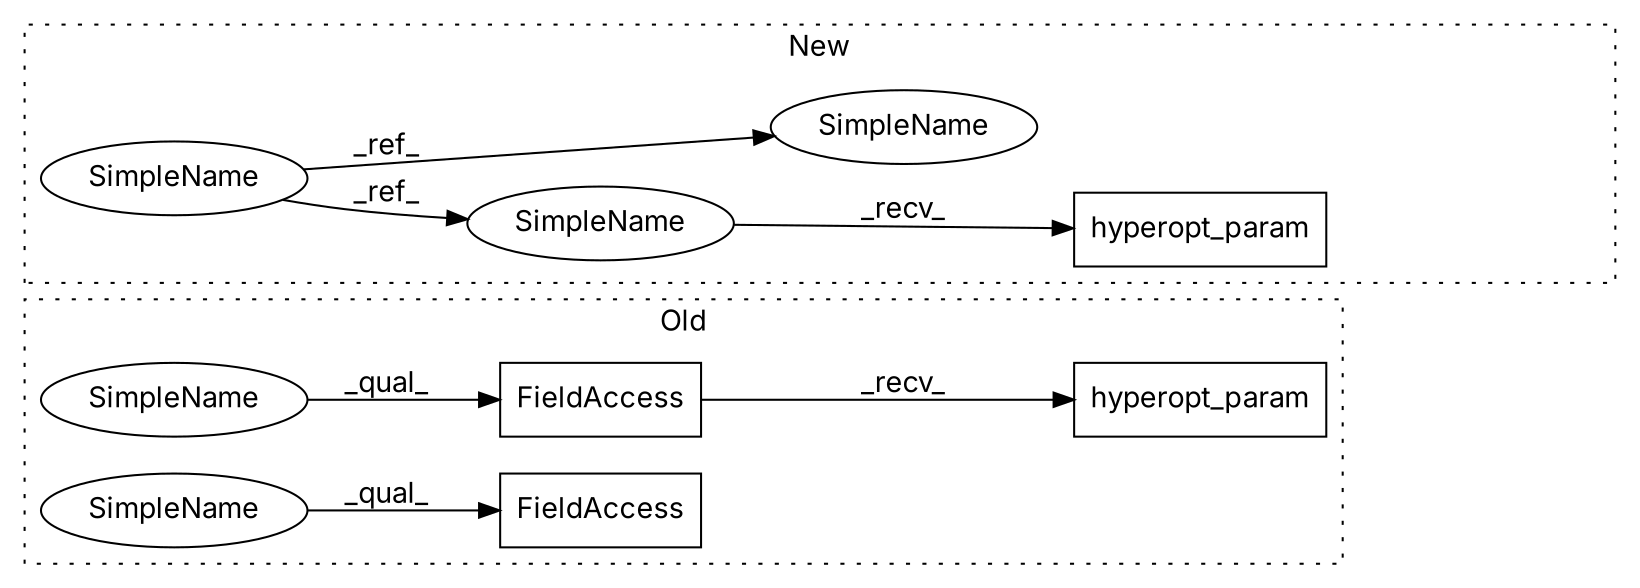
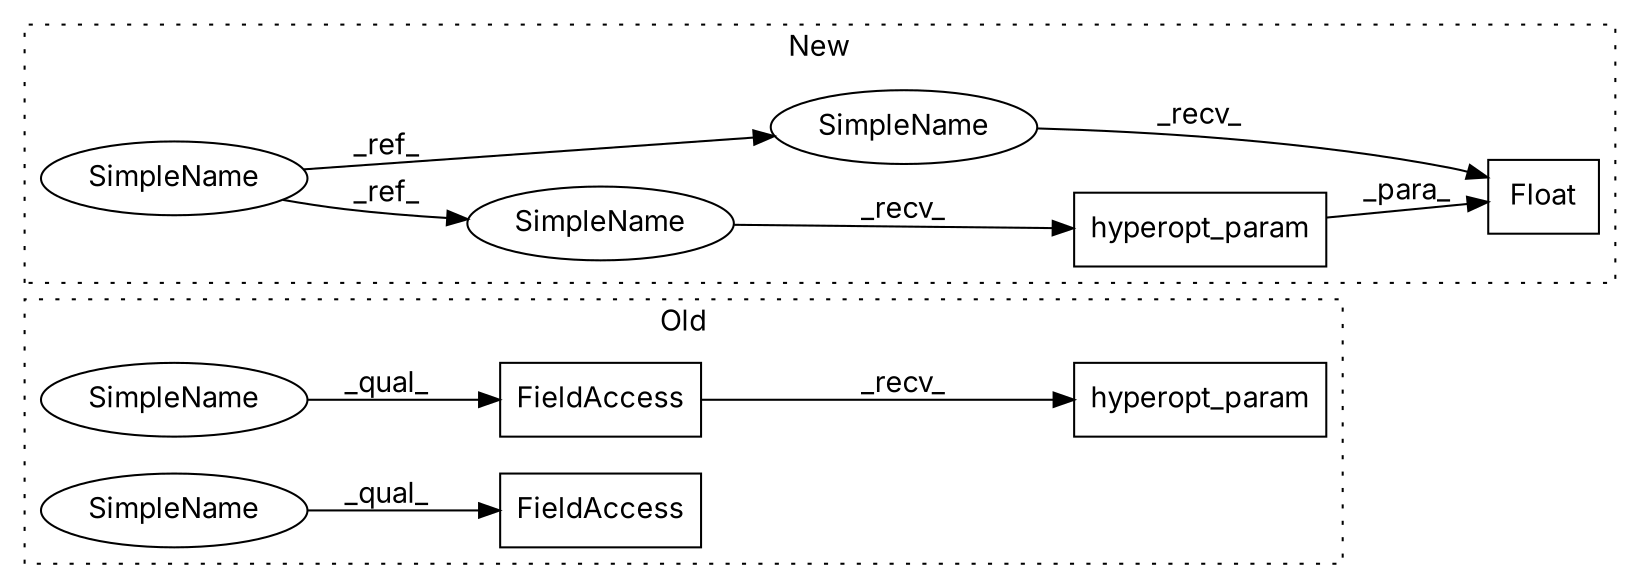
node "Float": added
